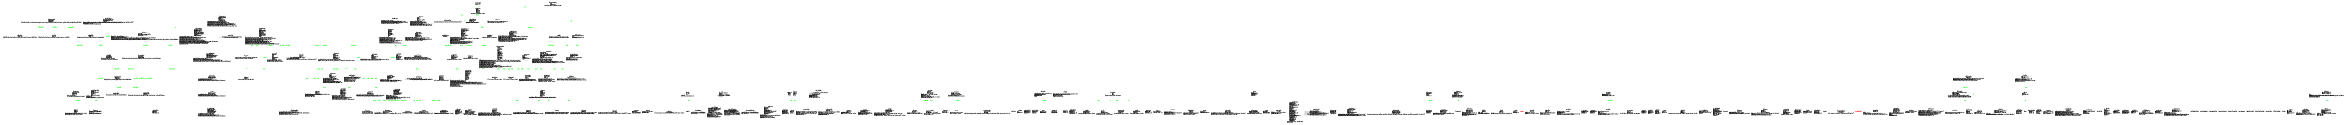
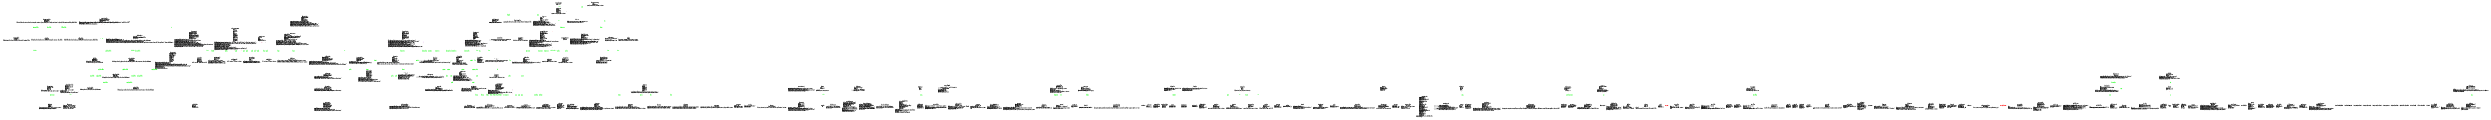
node "RiemannianFlow": removed
edge "MemoryBlock" -> "BufferResource": now "BifurcationMetrics" -> "BufferResource"
node "ResourceMetrics": added
